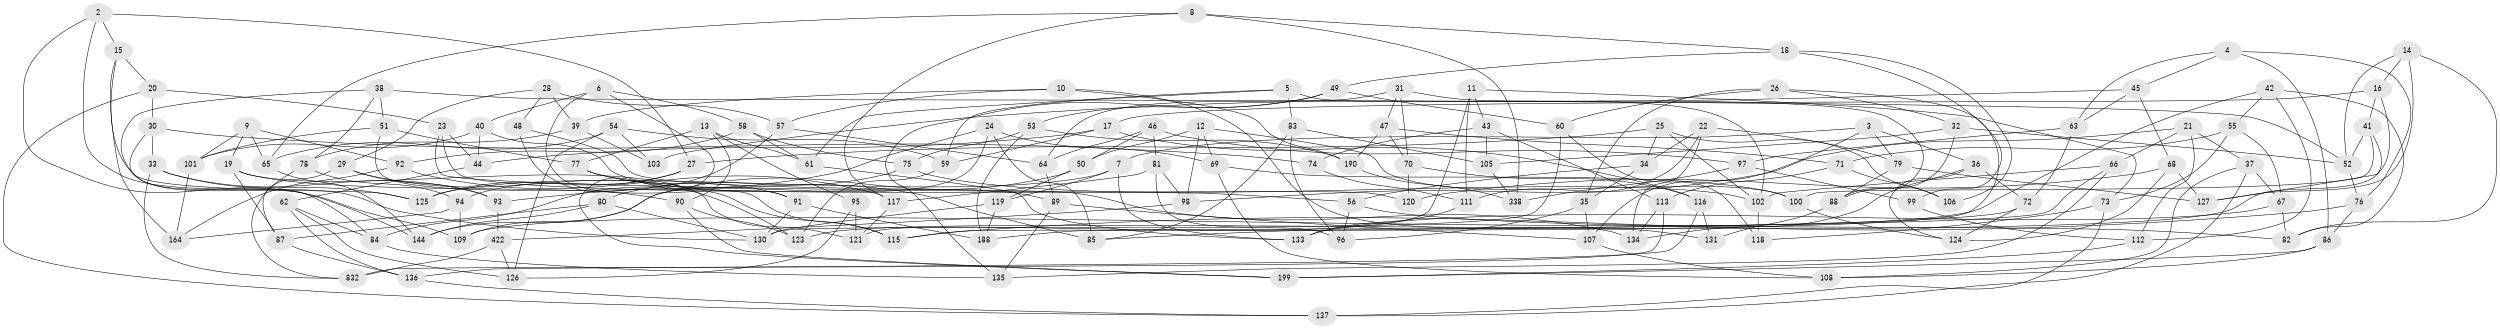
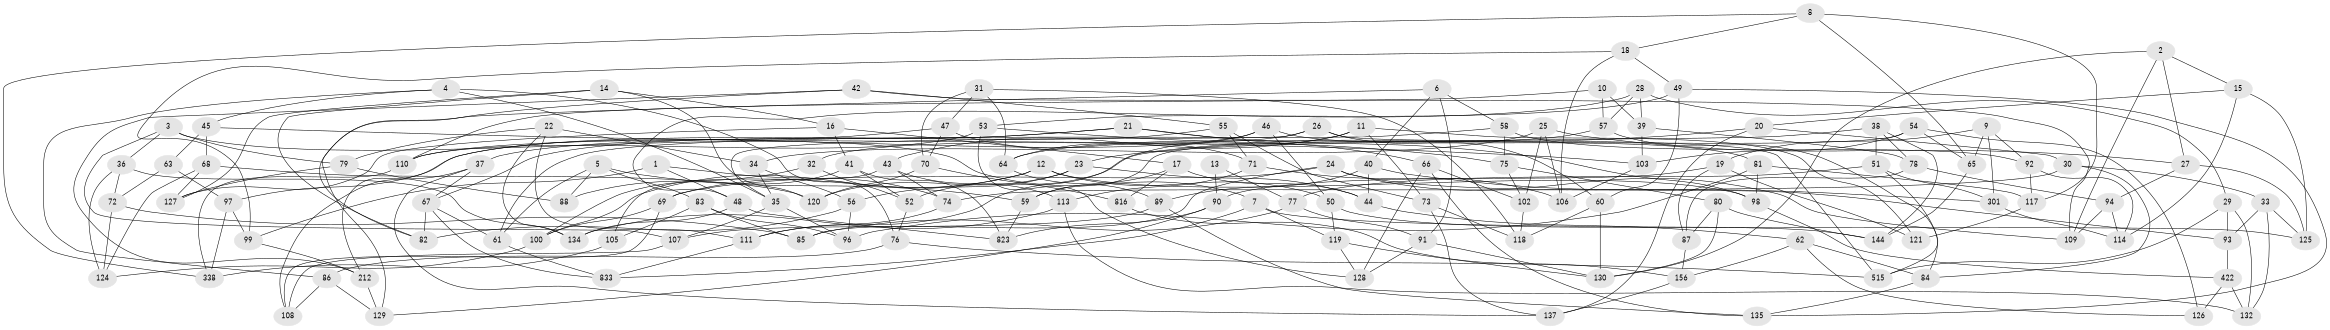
edge "4" -- "63": now "4" -- "35"
edge "14" -- "52": now "14" -- "120"
edge "31" -- "102": now "31" -- "118"
edge "32" -- "105": removed
edge "13" -- "61": now "67" -- "61"
node "101": label "101" -> "301"
node "1": added
node "190": label "190" -> "110"
edge "103" -- "106": added
node "95": removed
node "116": label "116" -> "816"
node "164": label "164" -> "114"
node "123": label "123" -> "823"
node "115": label "115" -> "515"
node "188": label "188" -> "128"
node "133": label "133" -> "833"
node "131": removed
node "112": label "112" -> "212"
node "832": label "832" -> "132"
node "136": label "136" -> "156"
node "199": label "199" -> "129"
